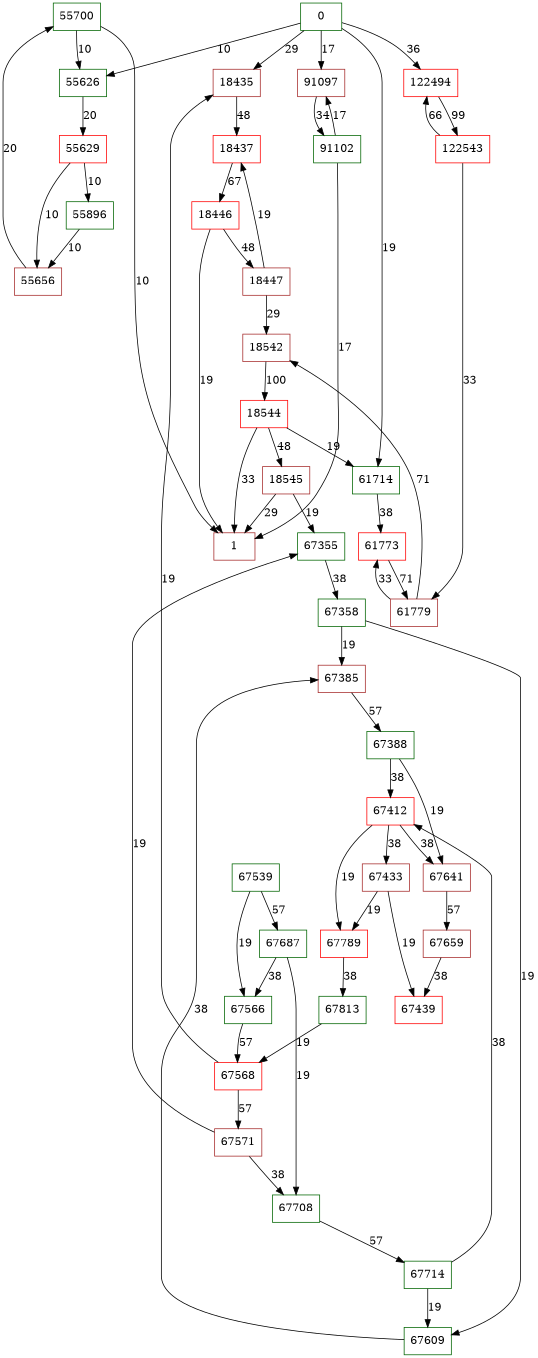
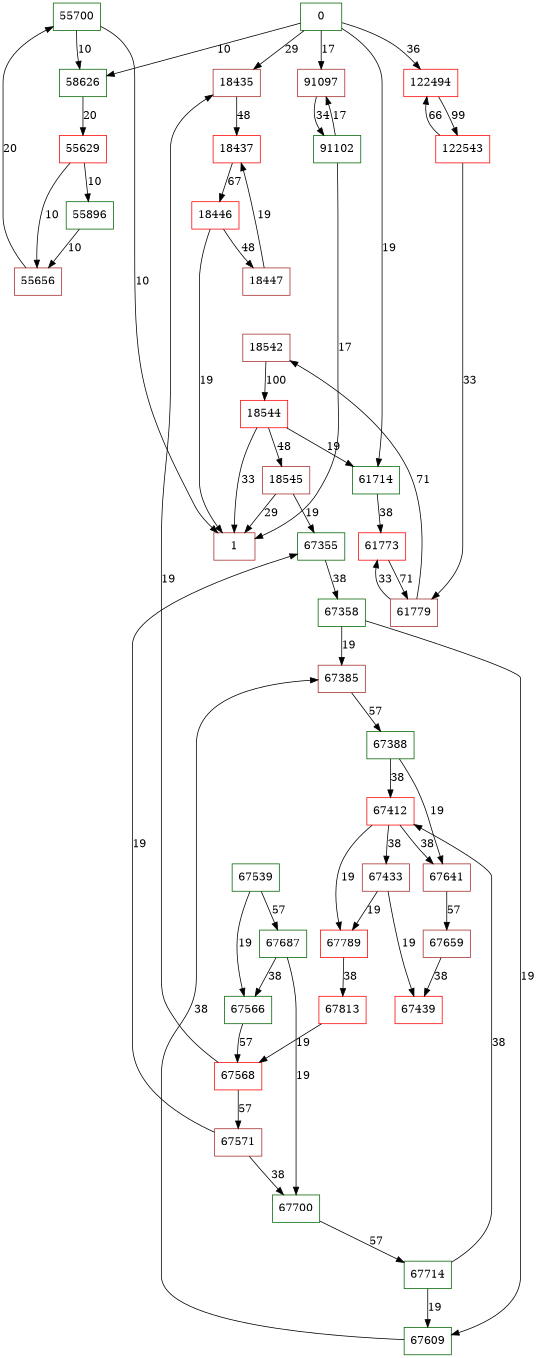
node "55626": label "55626" -> "58626"
edge "18447" -> "18542": removed, label "29"
node "67813": color darkgreen -> red
node "67708": label "67708" -> "67700"
